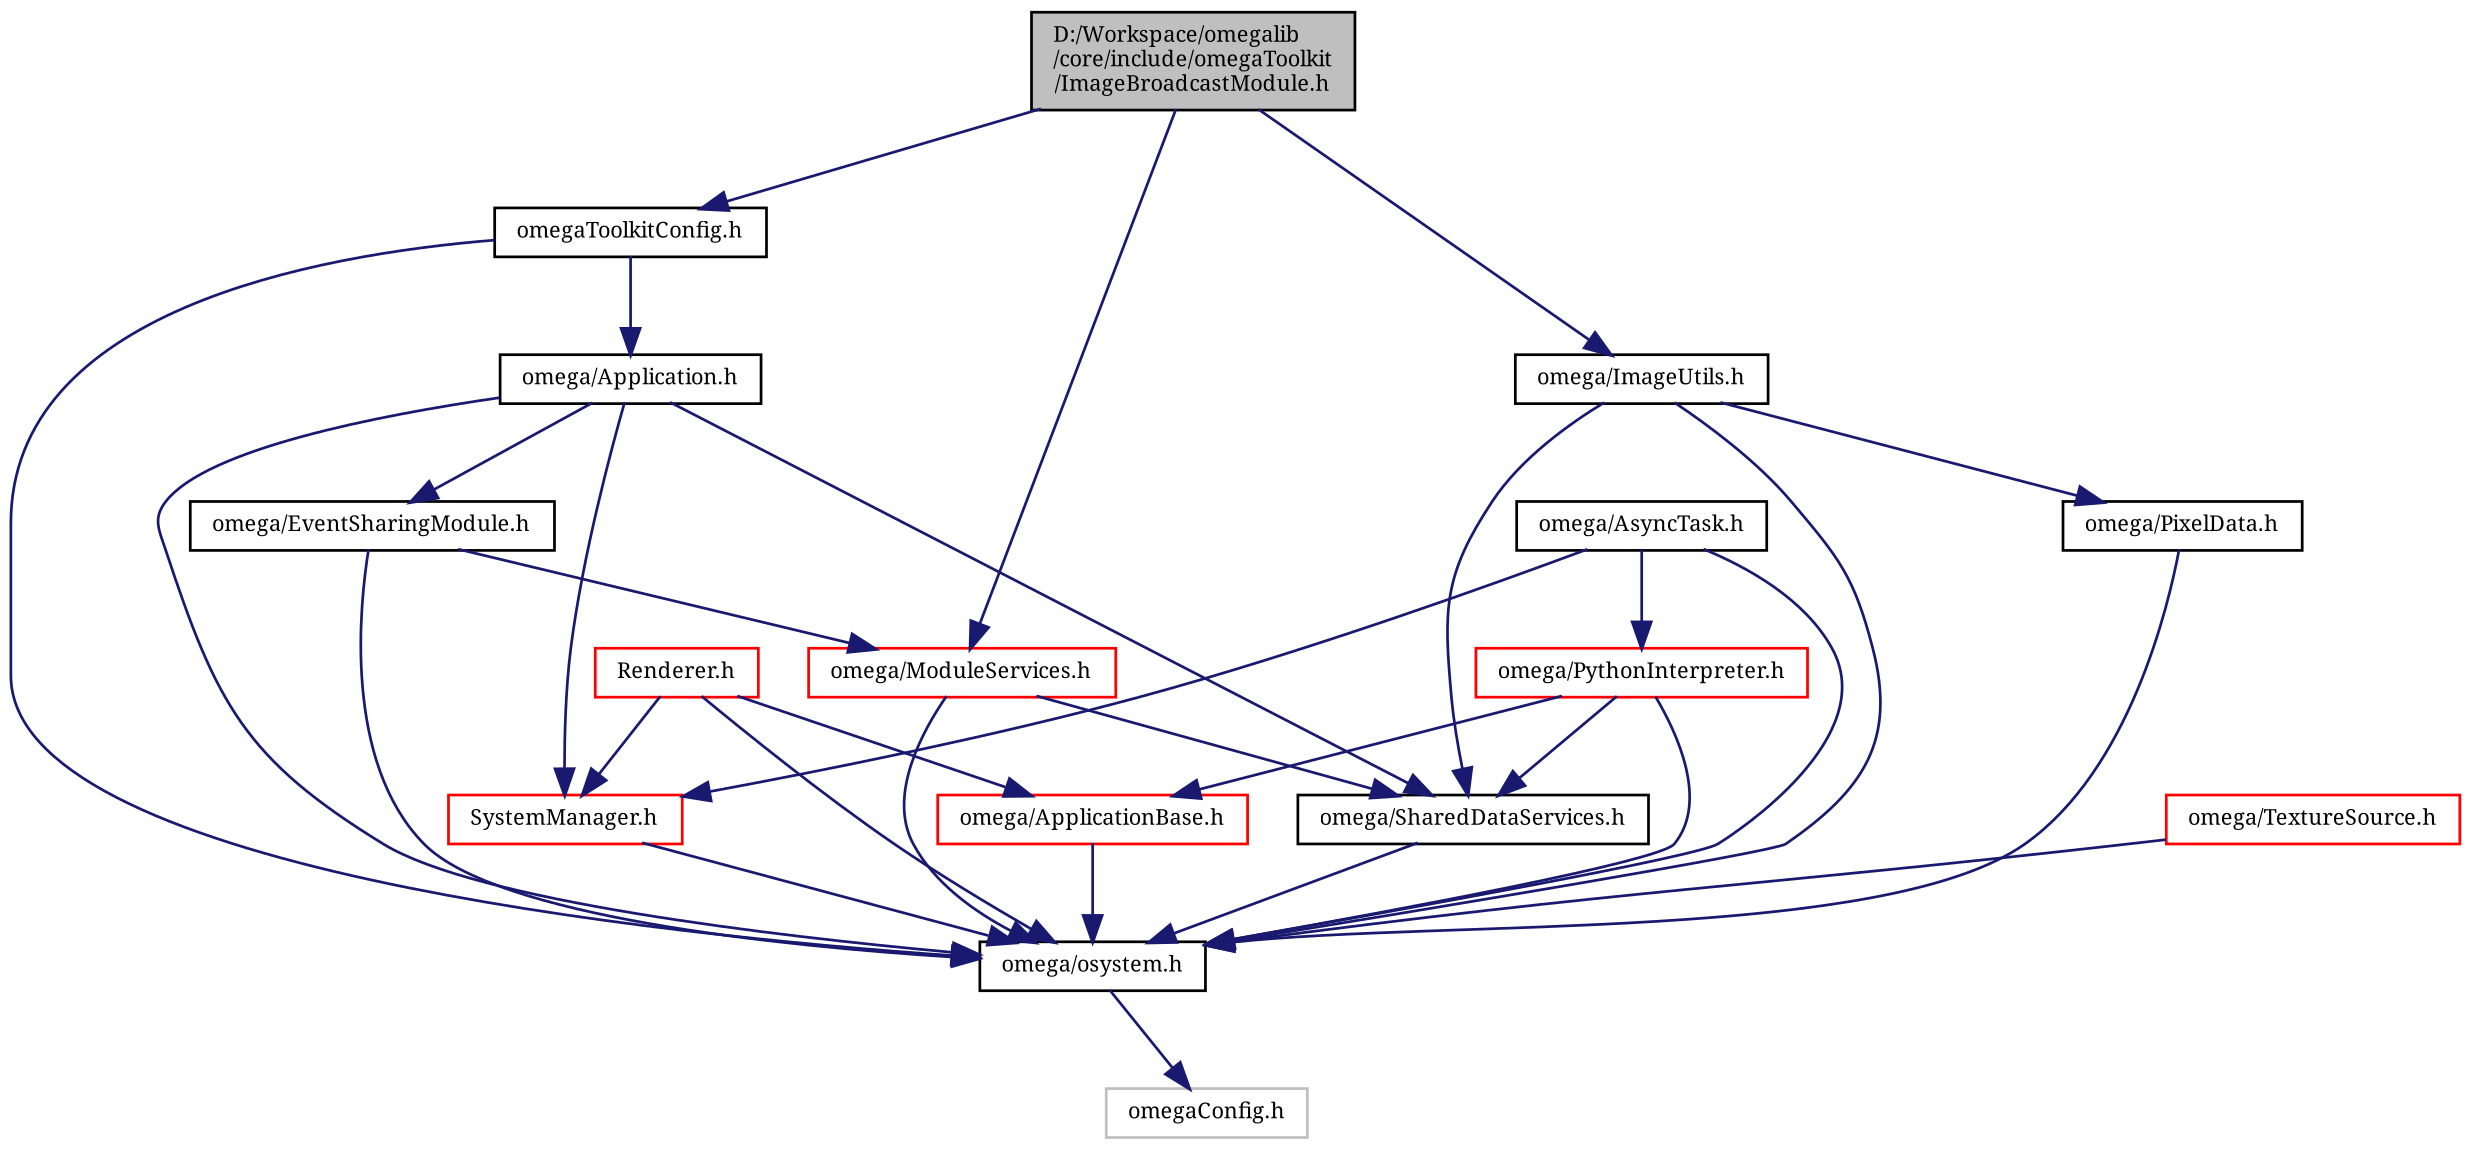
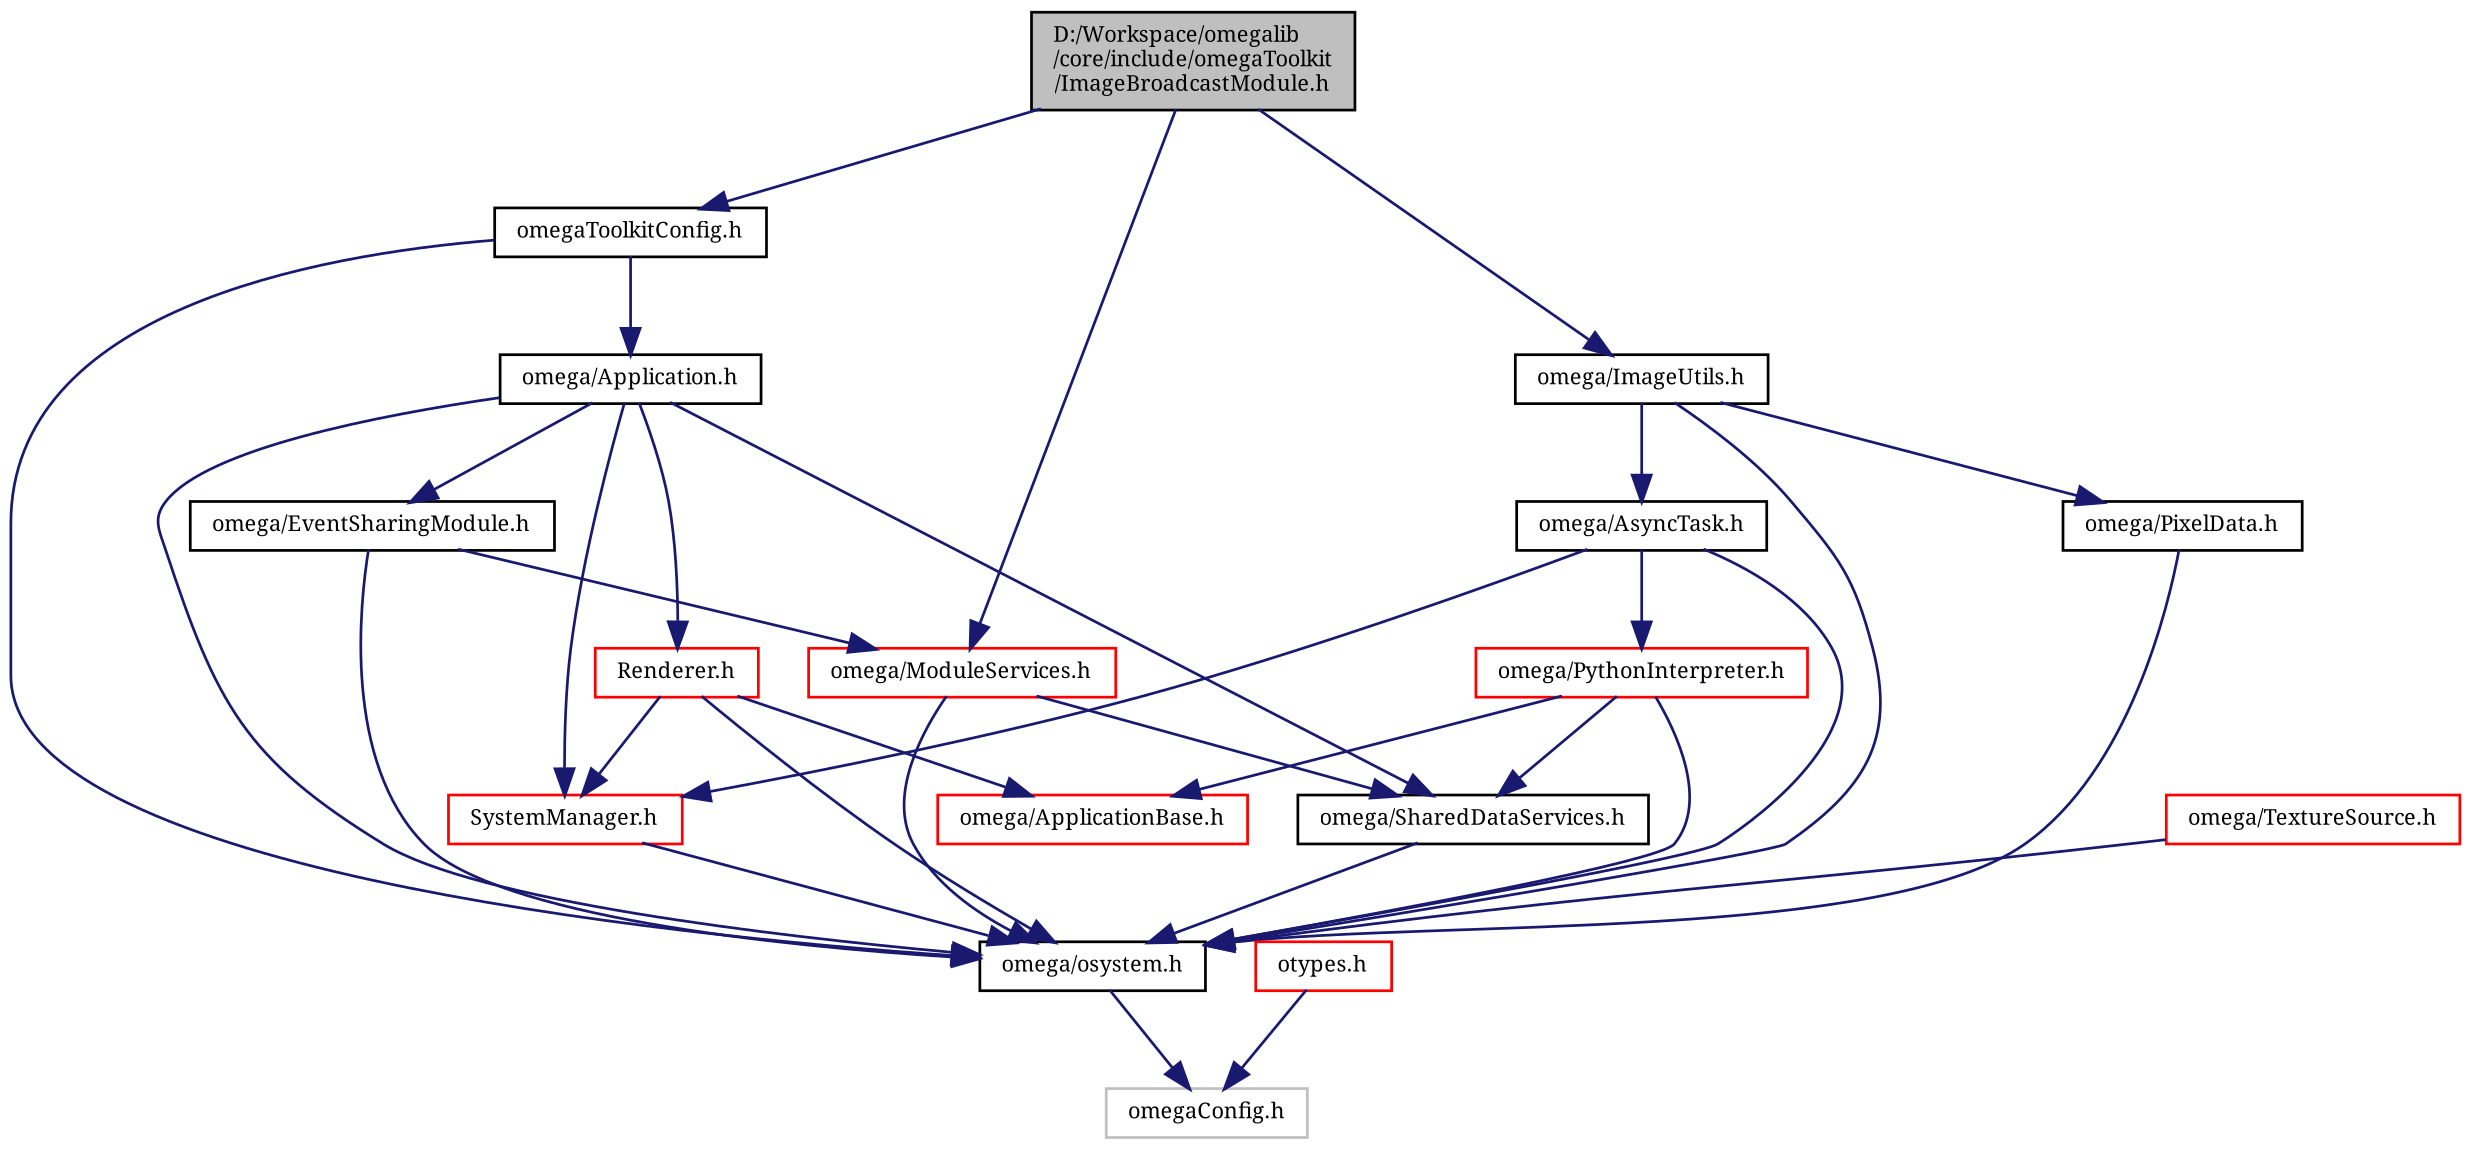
edge "omega/Application.h" -> "Renderer.h": added
edge "omega/ImageUtils.h" -> "omega/SharedDataServices.h": now "omega/ImageUtils.h" -> "omega/AsyncTask.h"
edge "omega/ApplicationBase.h" -> "omega/osystem.h": removed
node "otypes.h": added
